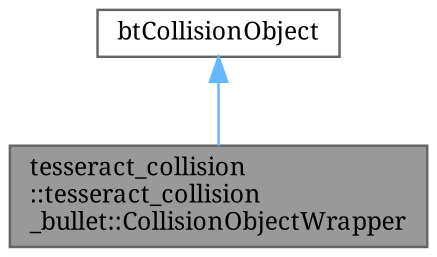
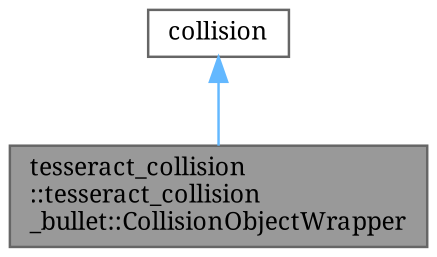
node "btCollisionObject": label "btCollisionObject" -> "collision"
